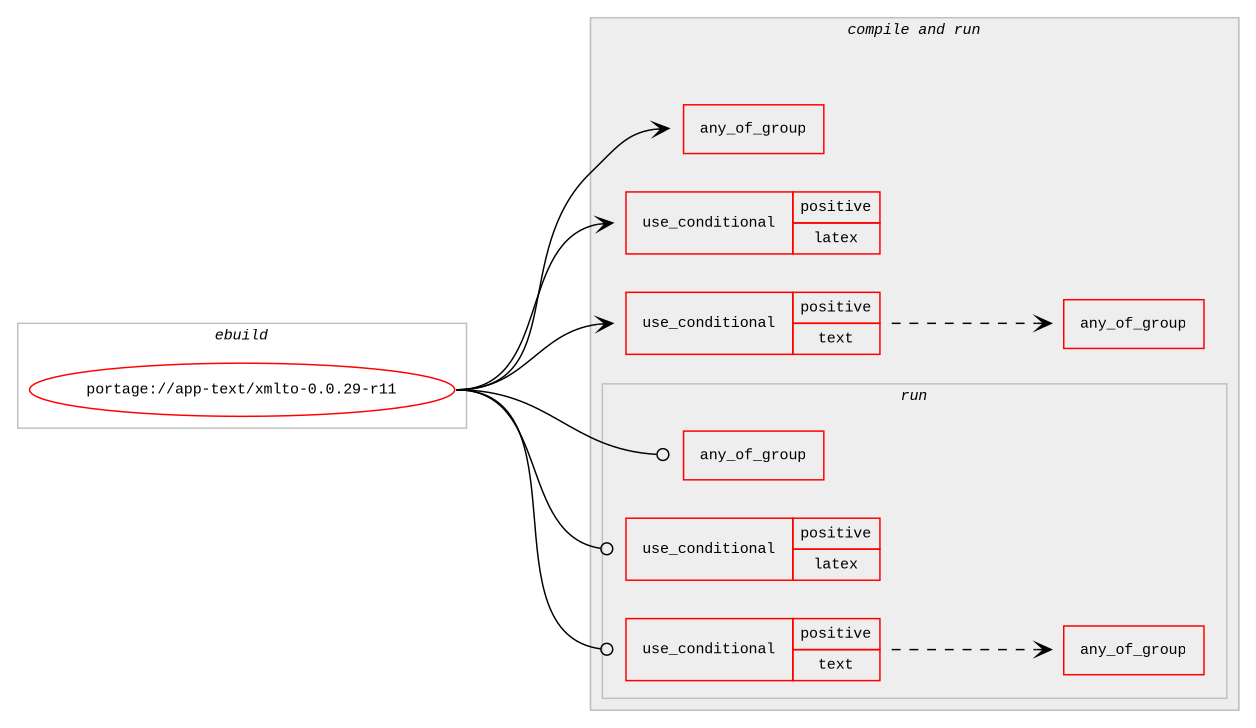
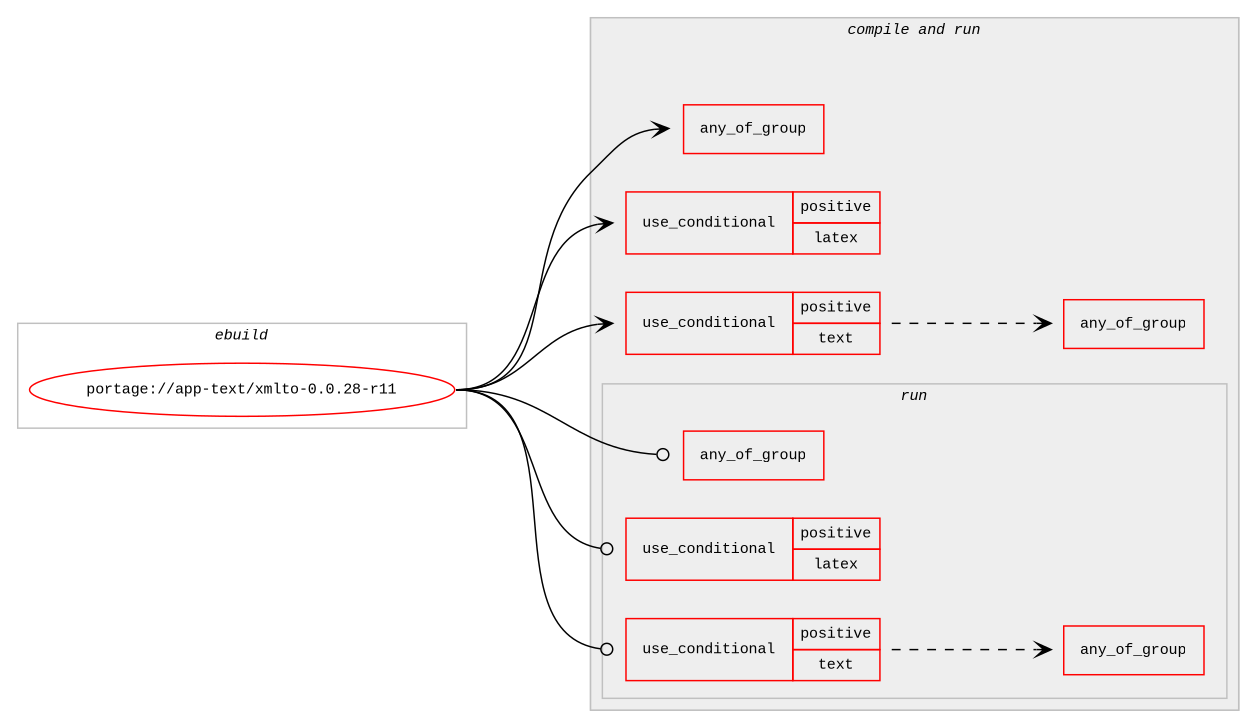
node "portage://app-text/xmlto-0.0.29-r11": label "portage://app-text/xmlto-0.0.29-r11" -> "portage://app-text/xmlto-0.0.28-r11"
